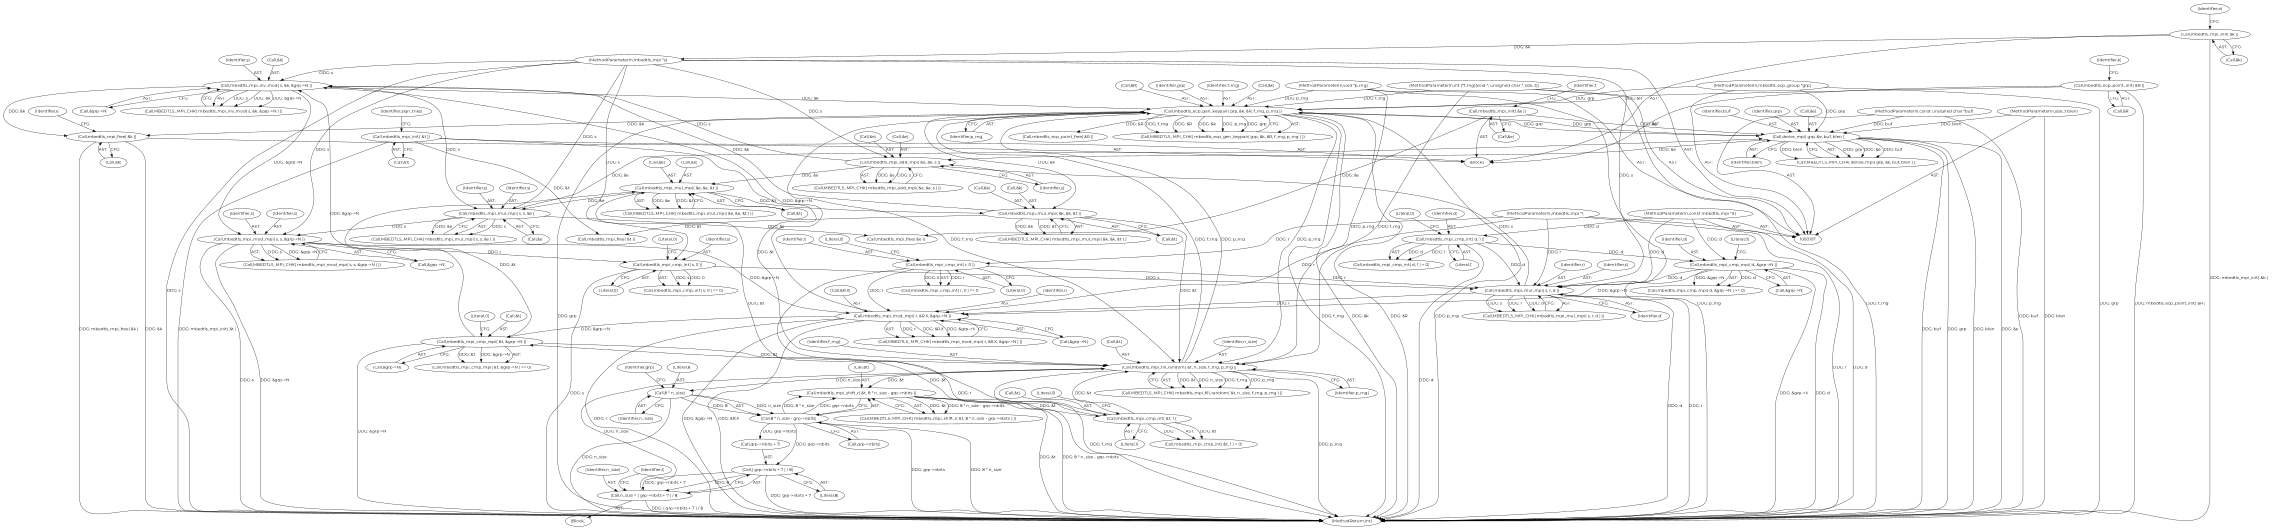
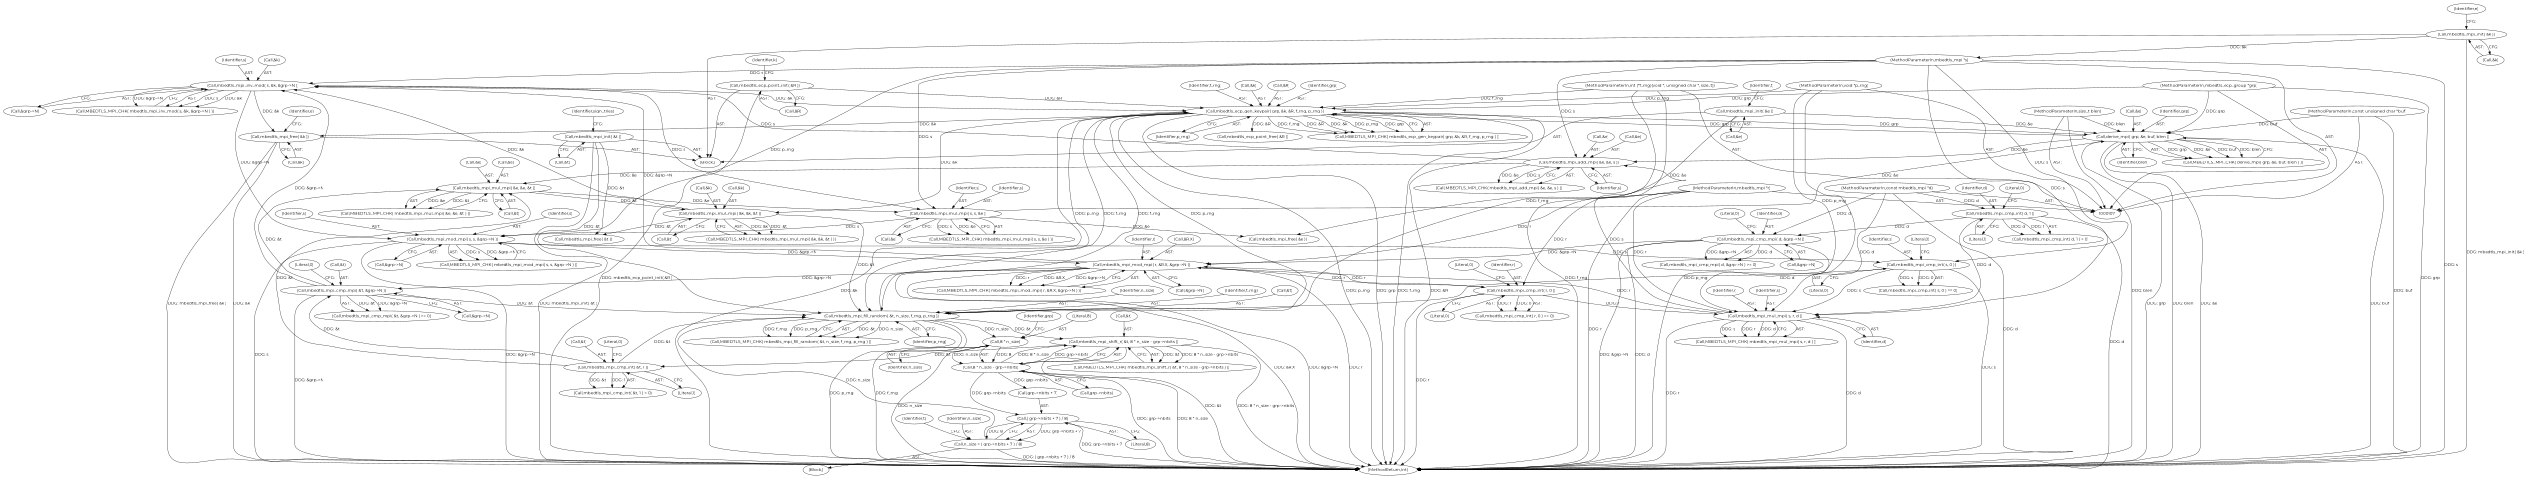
node "(Identifier,buf)": removed
edge "(MethodParameterIn,mbedtls_mpi *s)" -> "(Call,mbedtls_mpi_mod_mpi( s, s, &grp->N ))": label "DDG: s" -> "DDG: p_rng"
edge "(Call,mbedtls_mpi_mod_mpi( r, &R.X, &grp->N ))" -> "(Call,mbedtls_mpi_cmp_int( r, 0 ))": added, label "DDG: r"
